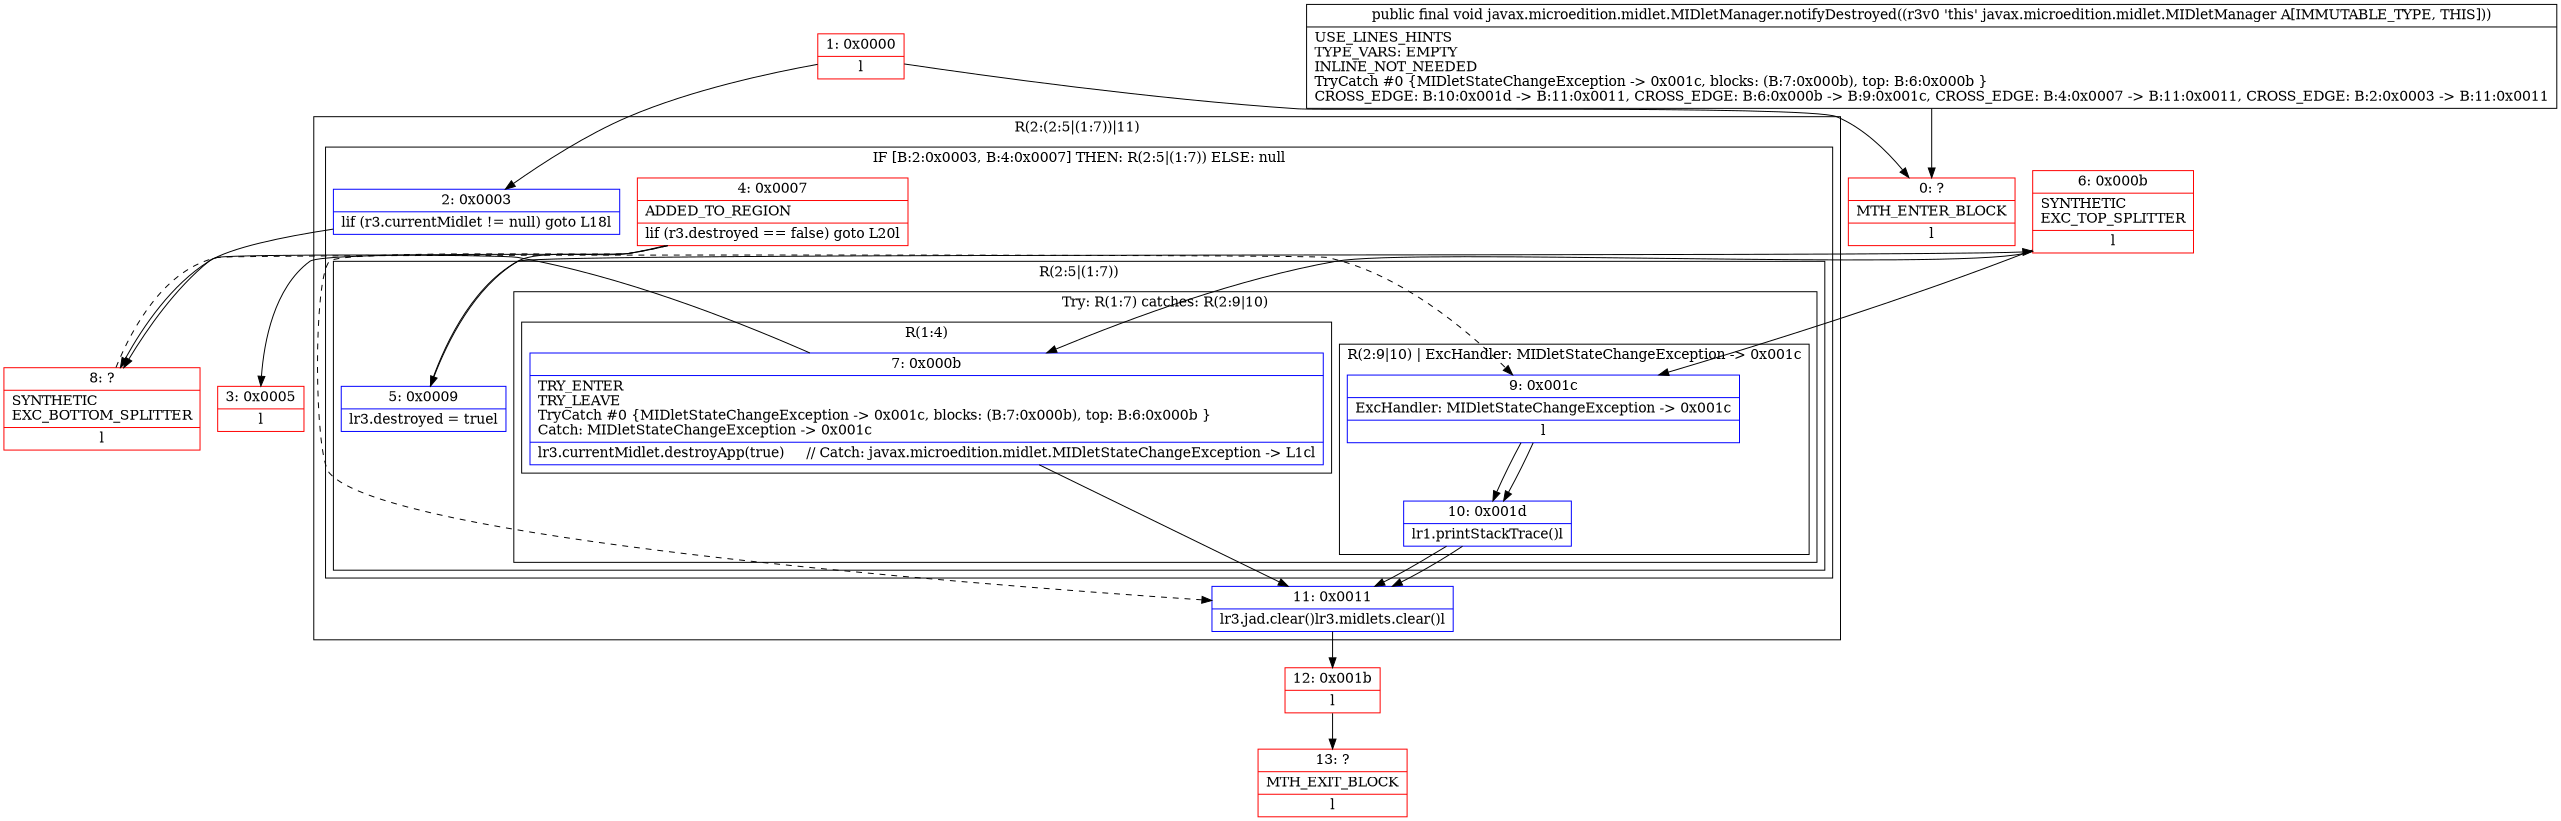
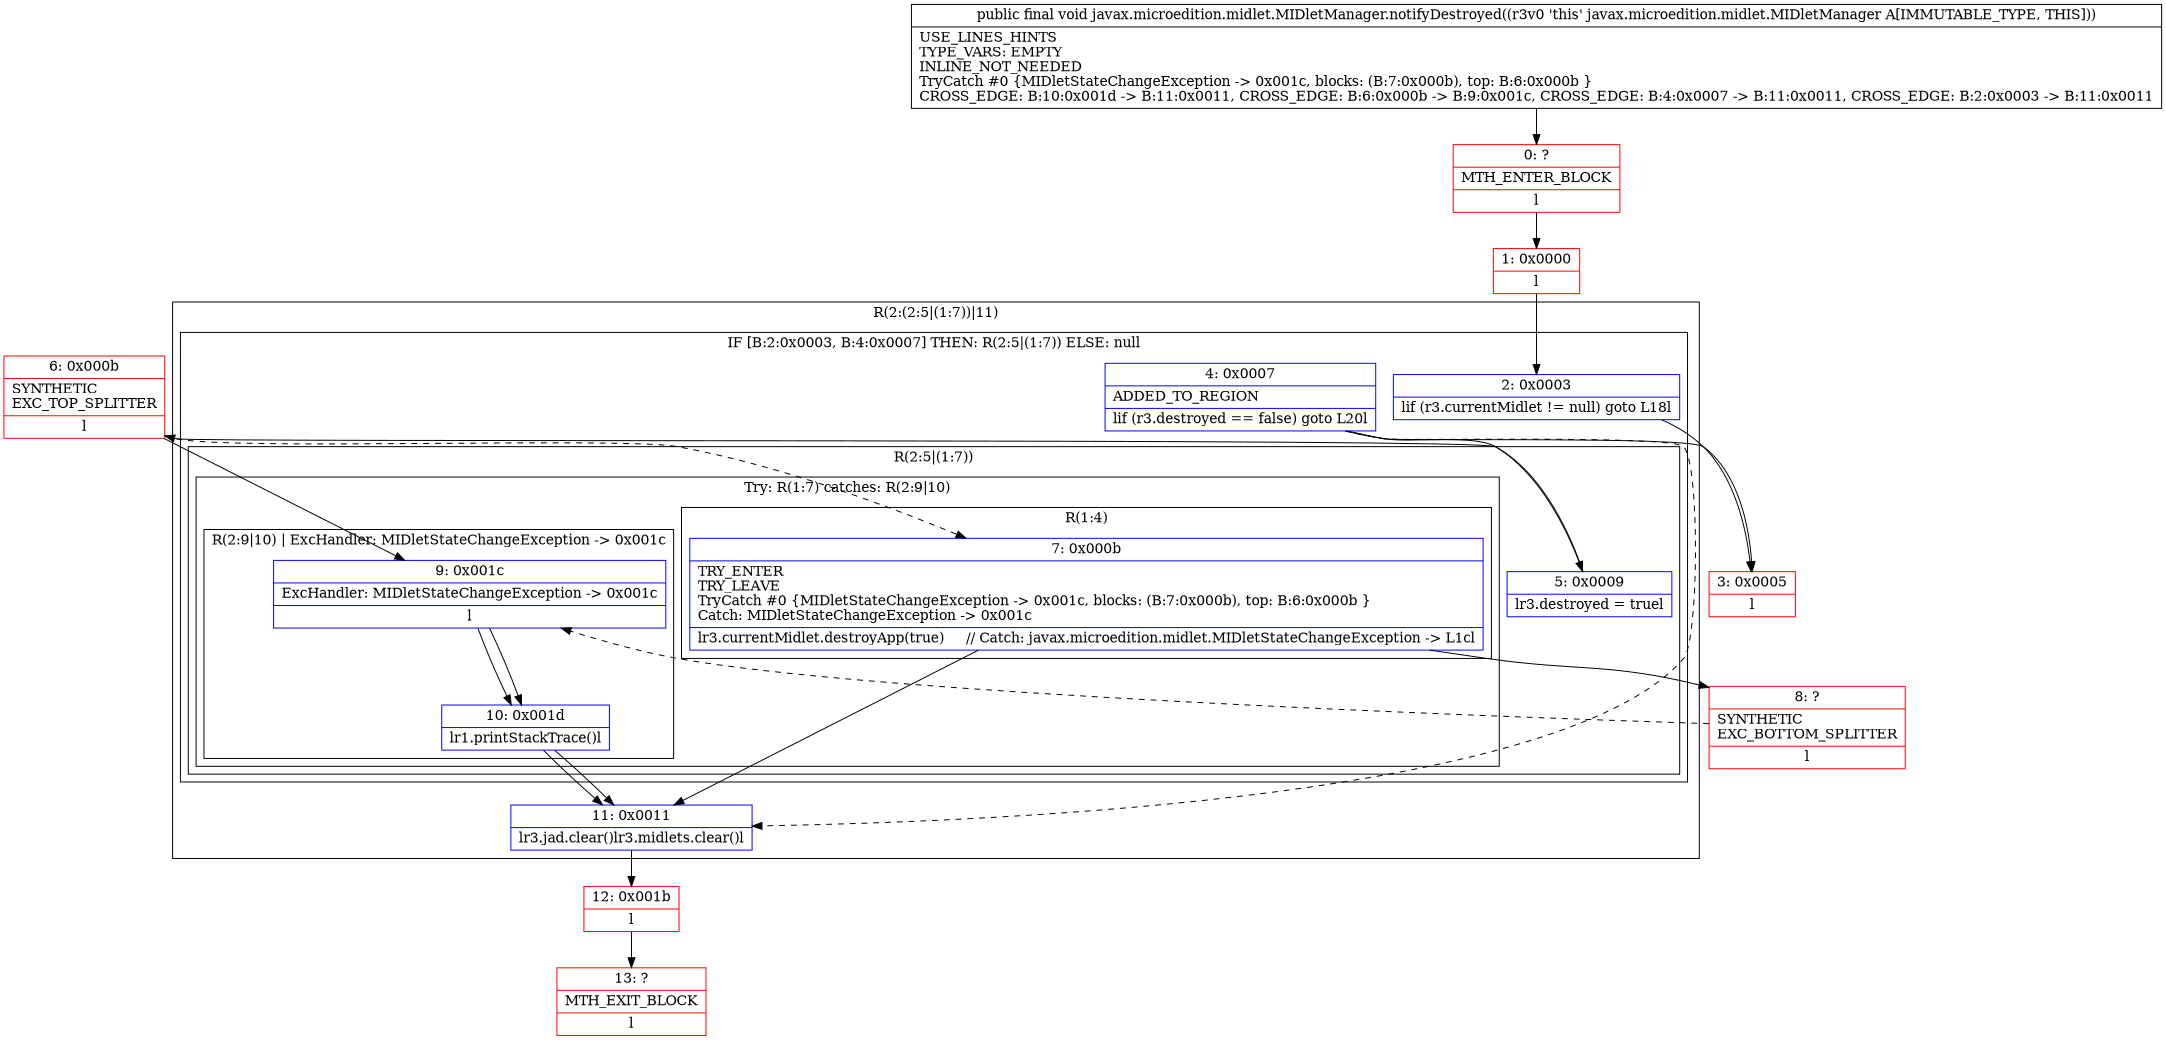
edge "1: 0x0000" -> "0: ?": reversed
node "4: 0x0007": color red -> blue
edge "2: 0x0003" -> "8: ?": now "2: 0x0003" -> "3: 0x0005"
edge "6: 0x000b" -> "7: 0x000b": style solid -> dashed
